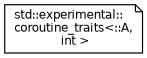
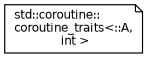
node "std::experimental:: coroutine_traits<::A, int >": label "std::experimental:: coroutine_traits<::A, int >" -> "std::coroutine:: coroutine_traits<::A, int >"
